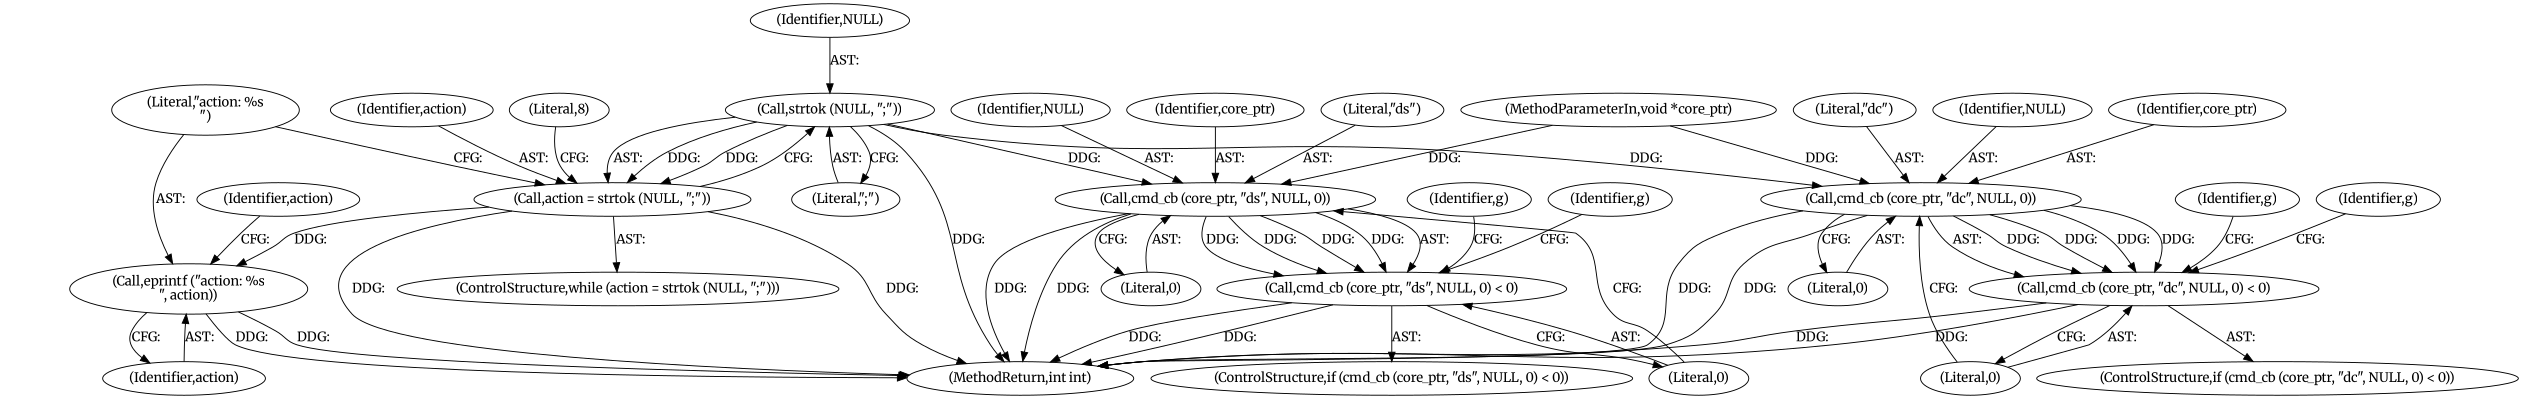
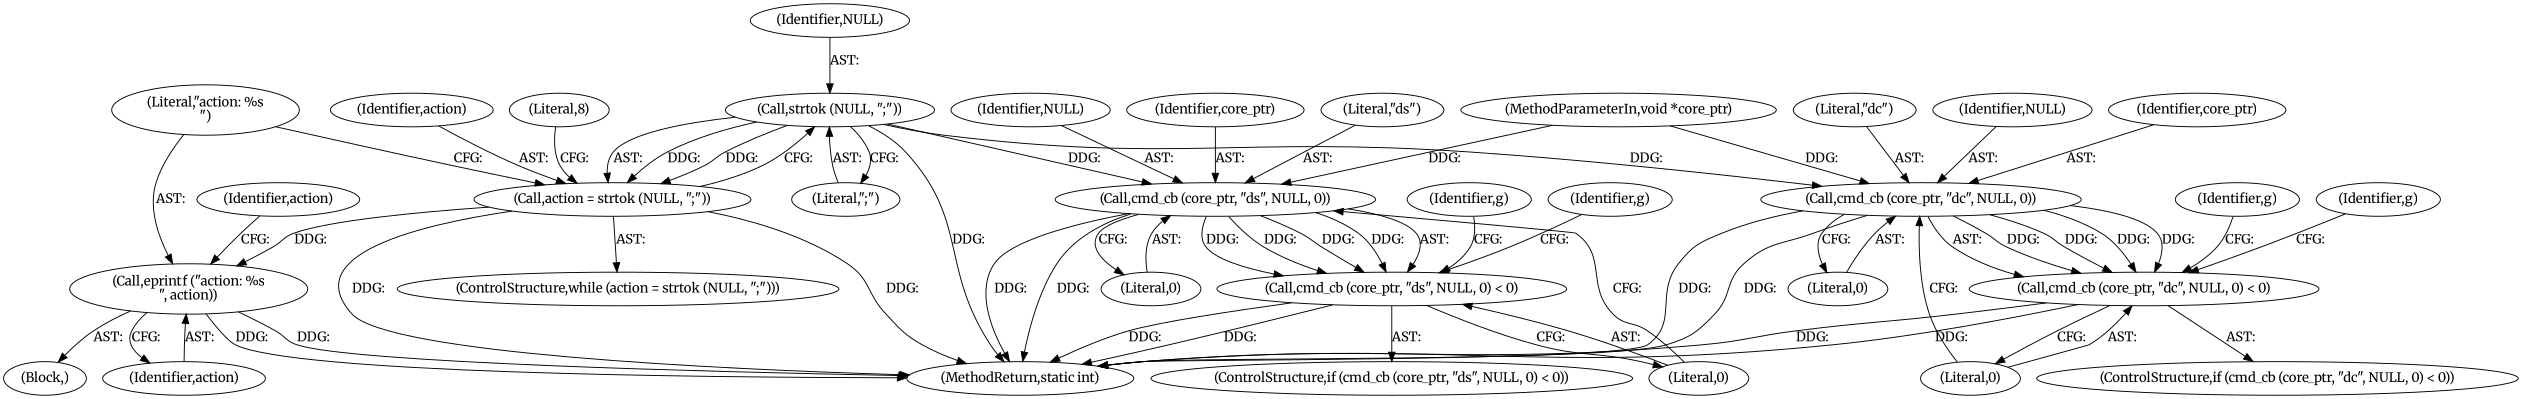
node "(Block,)": added
node "(MethodReturn,int int)": label "(MethodReturn,int int)" -> "(MethodReturn,static int)"
